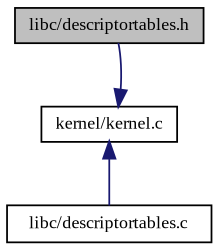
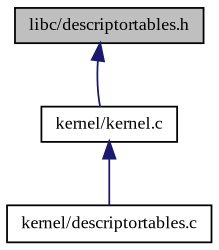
edge "libc/descriptortables.h" -> "kernel/kernel.c": reversed
node "libc/descriptortables.c": label "libc/descriptortables.c" -> "kernel/descriptortables.c"
